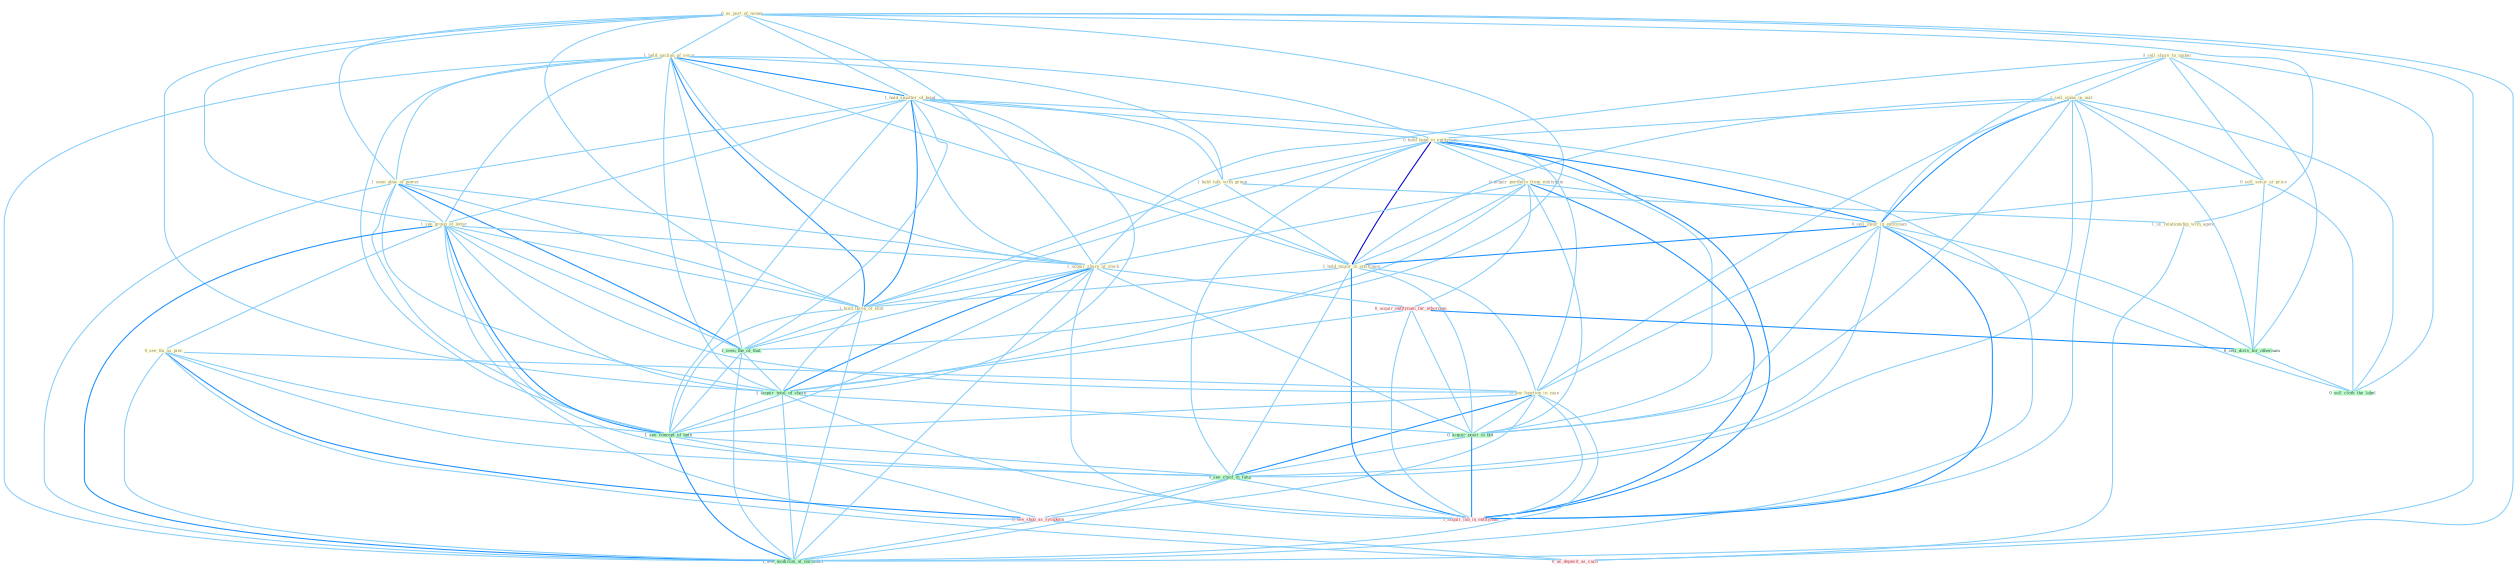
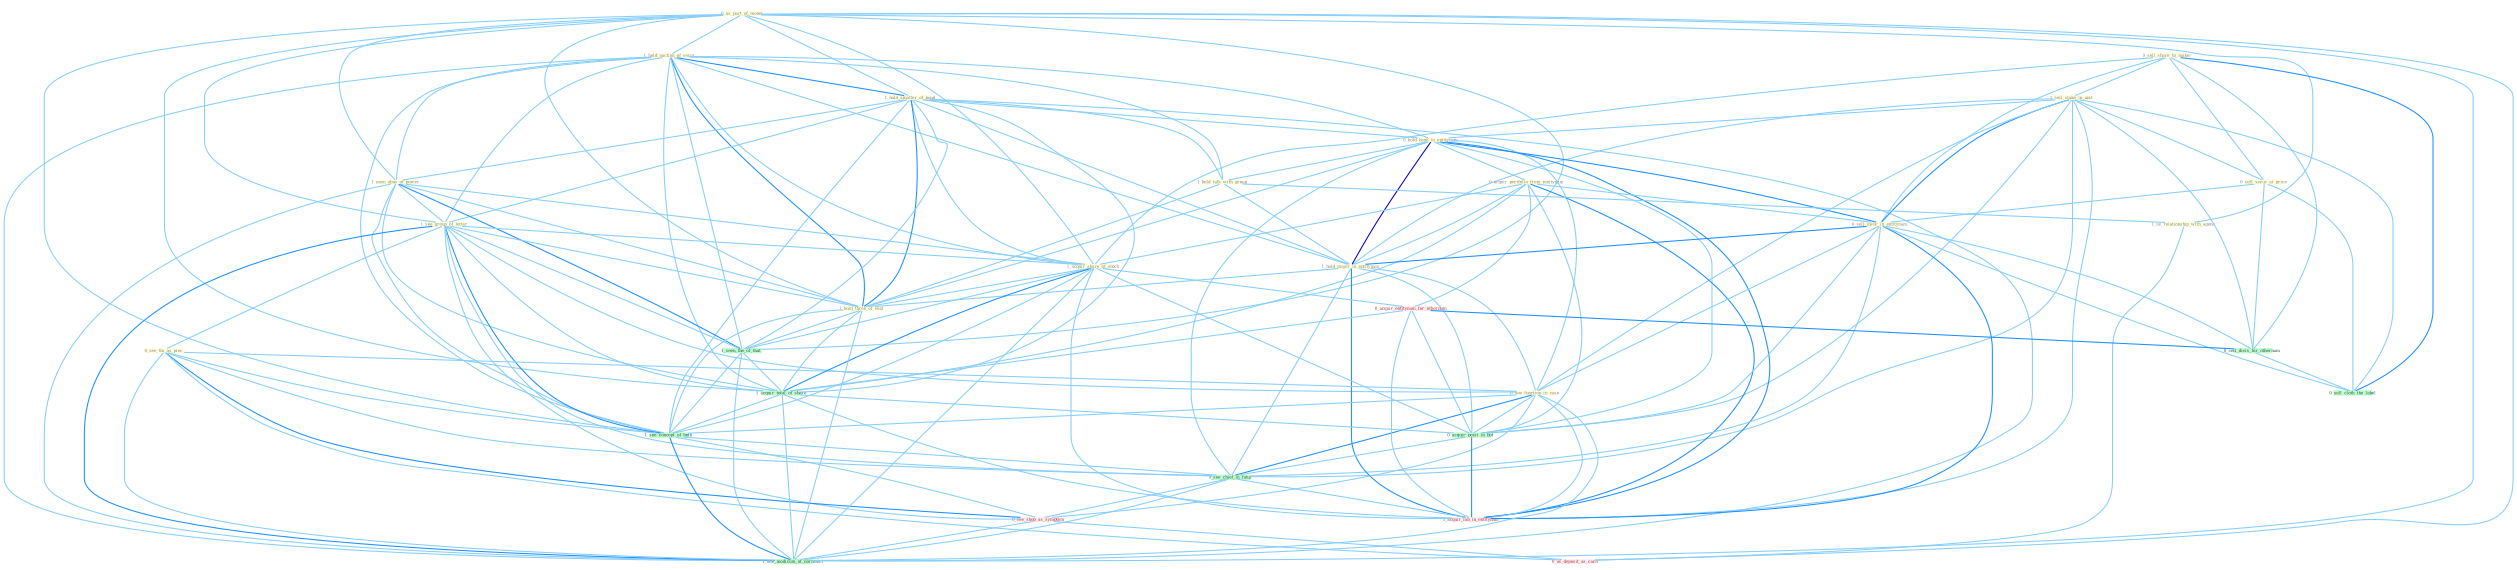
edge "0_sell_share_to_maker" -- "0_sell_cloth_the_label": color #87cefa -> #1e90ff
edge "6_us_part_of_monei" -- "1_see_concept_of_both": added
node "2_hold_major_in_entitynam": label "2_hold_major_in_entitynam" -> "1_hold_major_in_entitynam"
